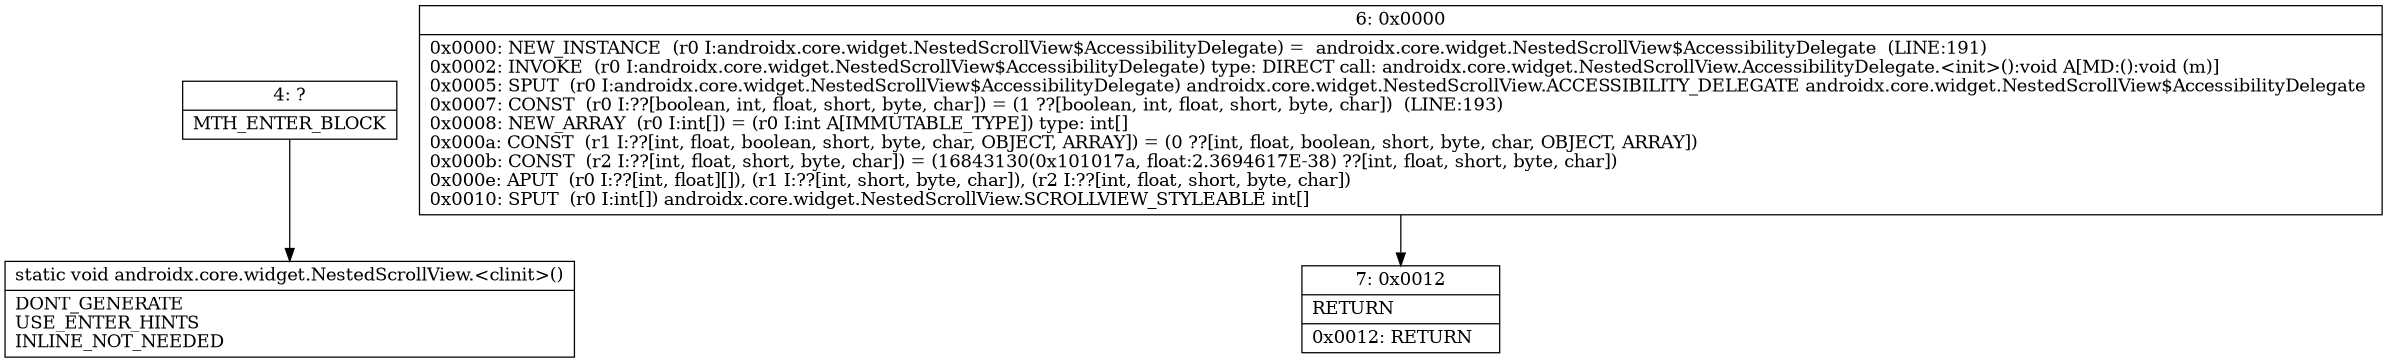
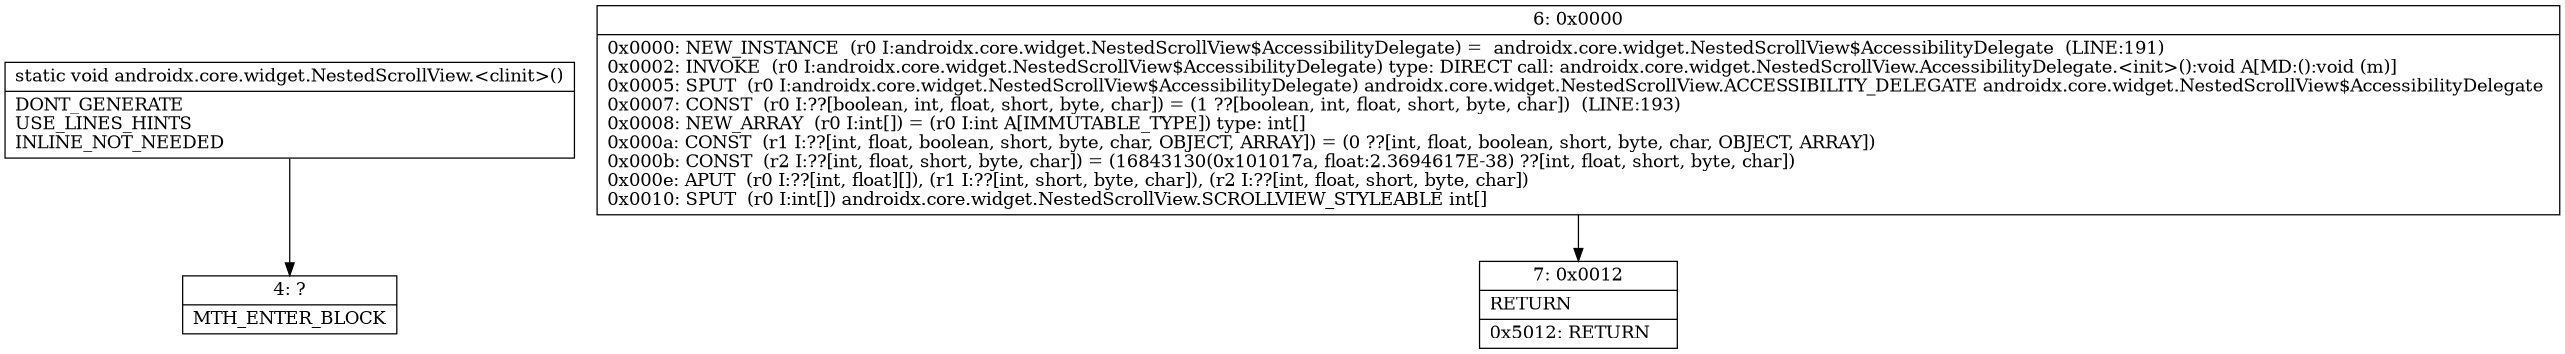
edge "4: ?" -> "static void androidx.core.widget.NestedScrollView.<clinit>()": reversed
node "static void androidx.core.widget.NestedScrollView.<clinit>()": text "USE_ENTER_HINTS" -> "USE_LINES_HINTS"
node "7: 0x0012": text "0x0012: RETURN" -> "0x5012: RETURN"
